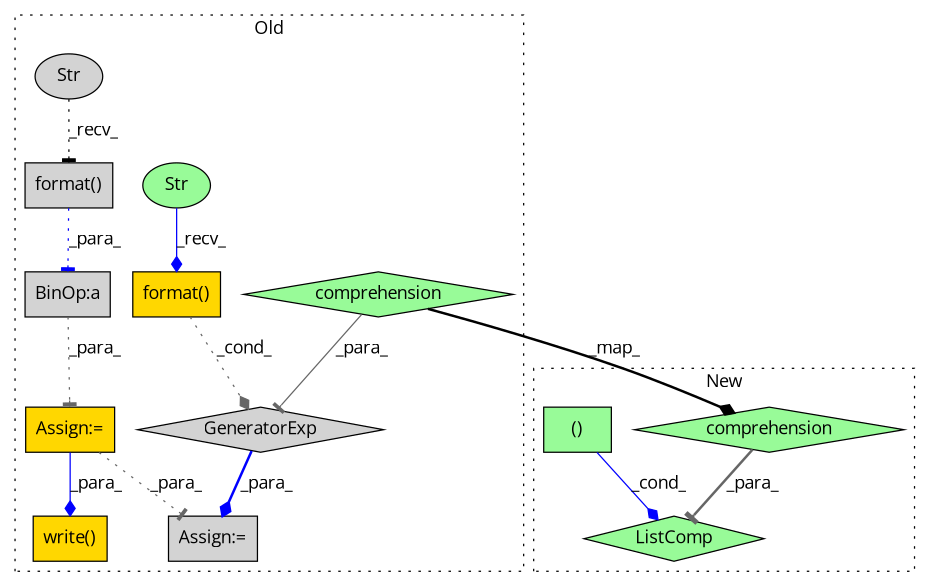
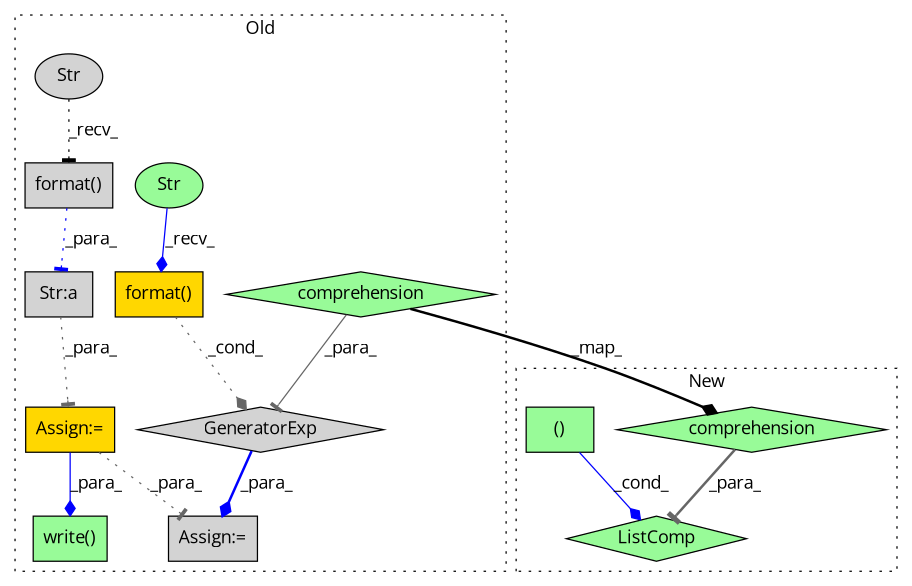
node "BinOp:a": label "BinOp:a" -> "Str:a"
node "write()": fillcolor gold -> palegreen
